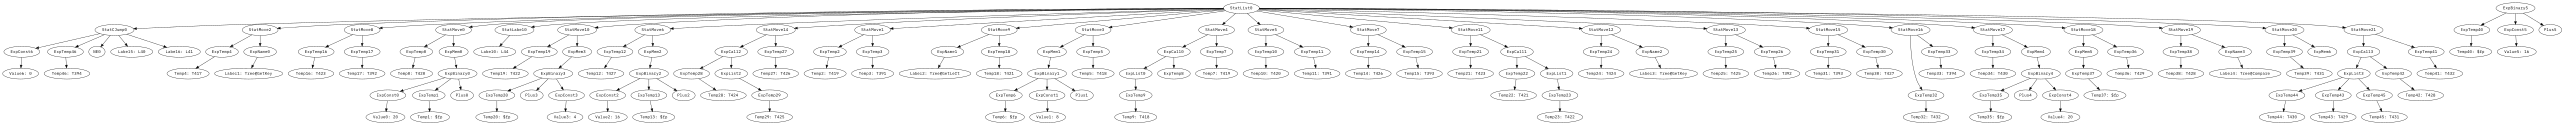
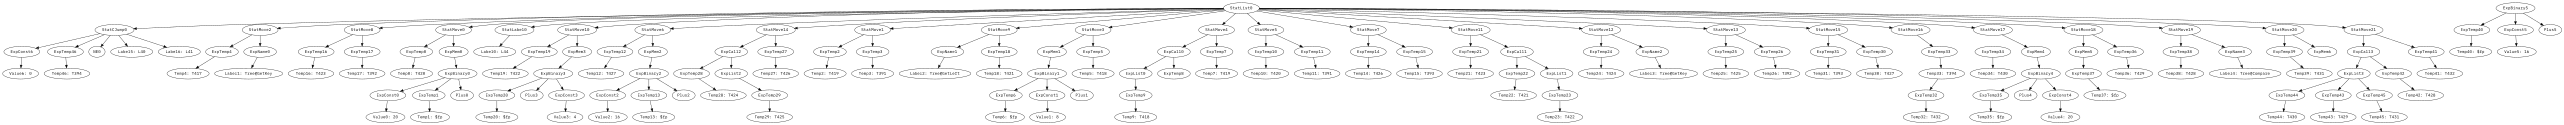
edge "StatMove17" -> "ExpTemp34": removed
edge "StatMove16" -> "ExpTemp32": now "Temp33: T394" -> "ExpTemp32"
